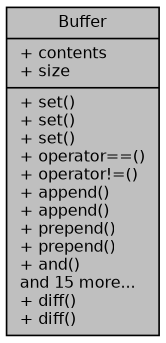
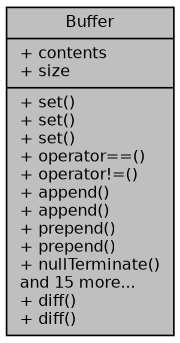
node "Buffer": text "+ and()" -> "+ nullTerminate()"
